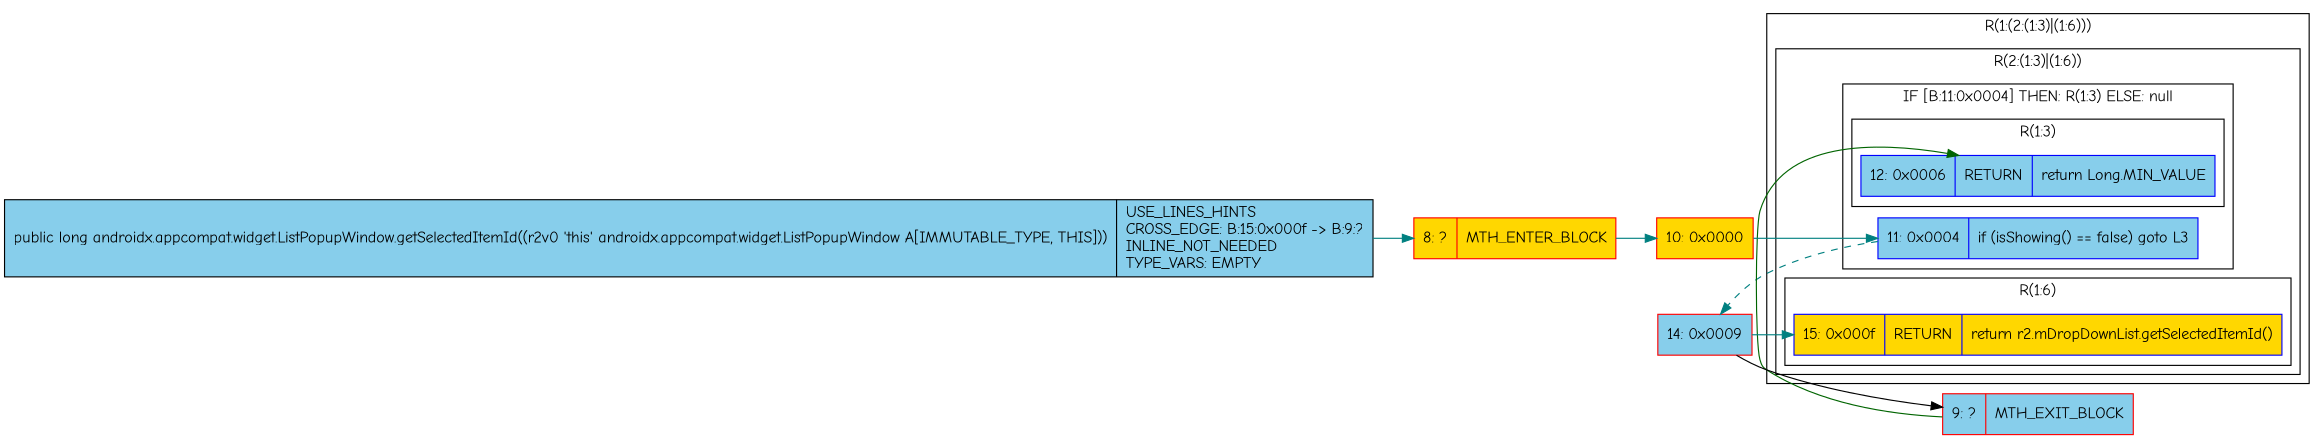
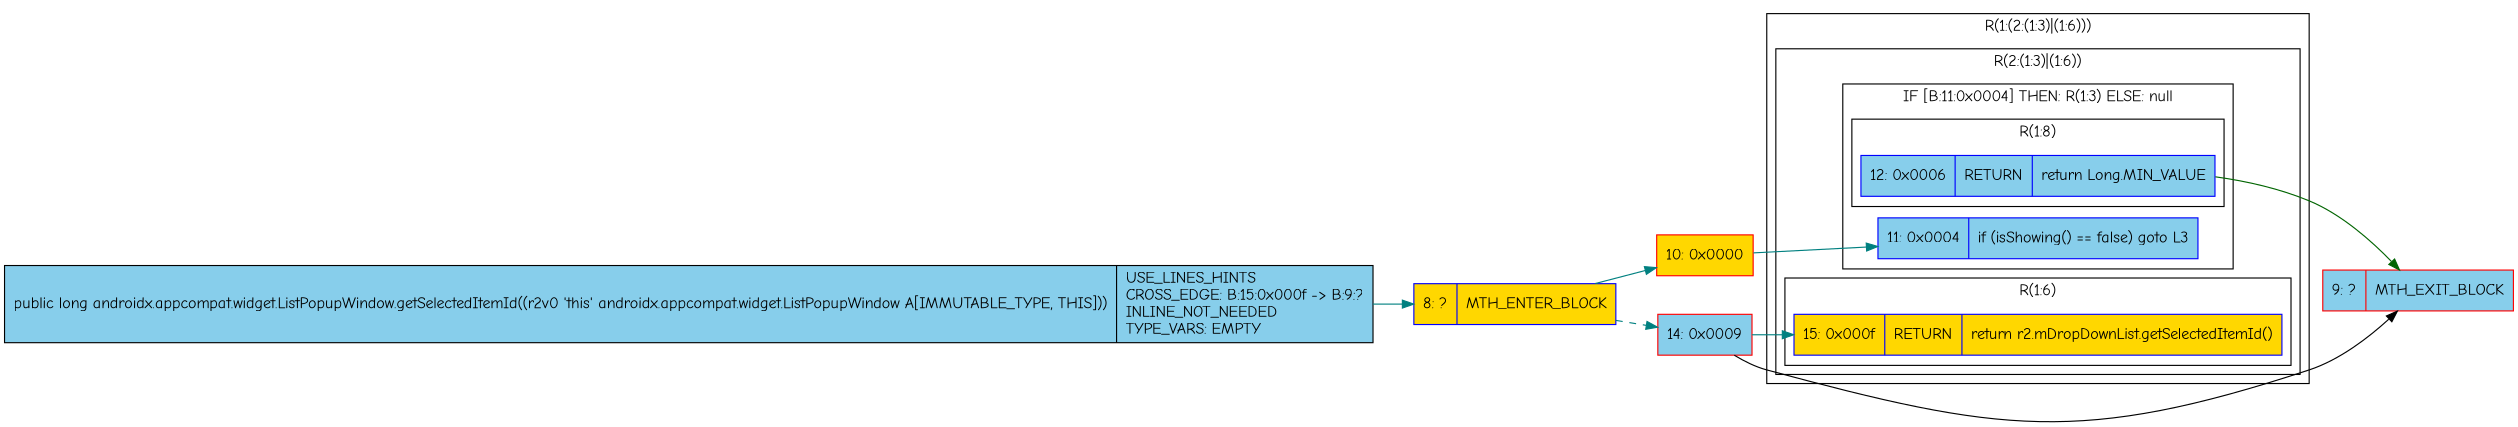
cluster "R(1:3)": label "R(1:3)" -> "R(1:8)"
node "8: ?": color red -> blue
edge "11: 0x0004" -> "14: 0x0009": now "8: ?" -> "14: 0x0009"
edge "9: ?" -> "12: 0x0006": reversed
